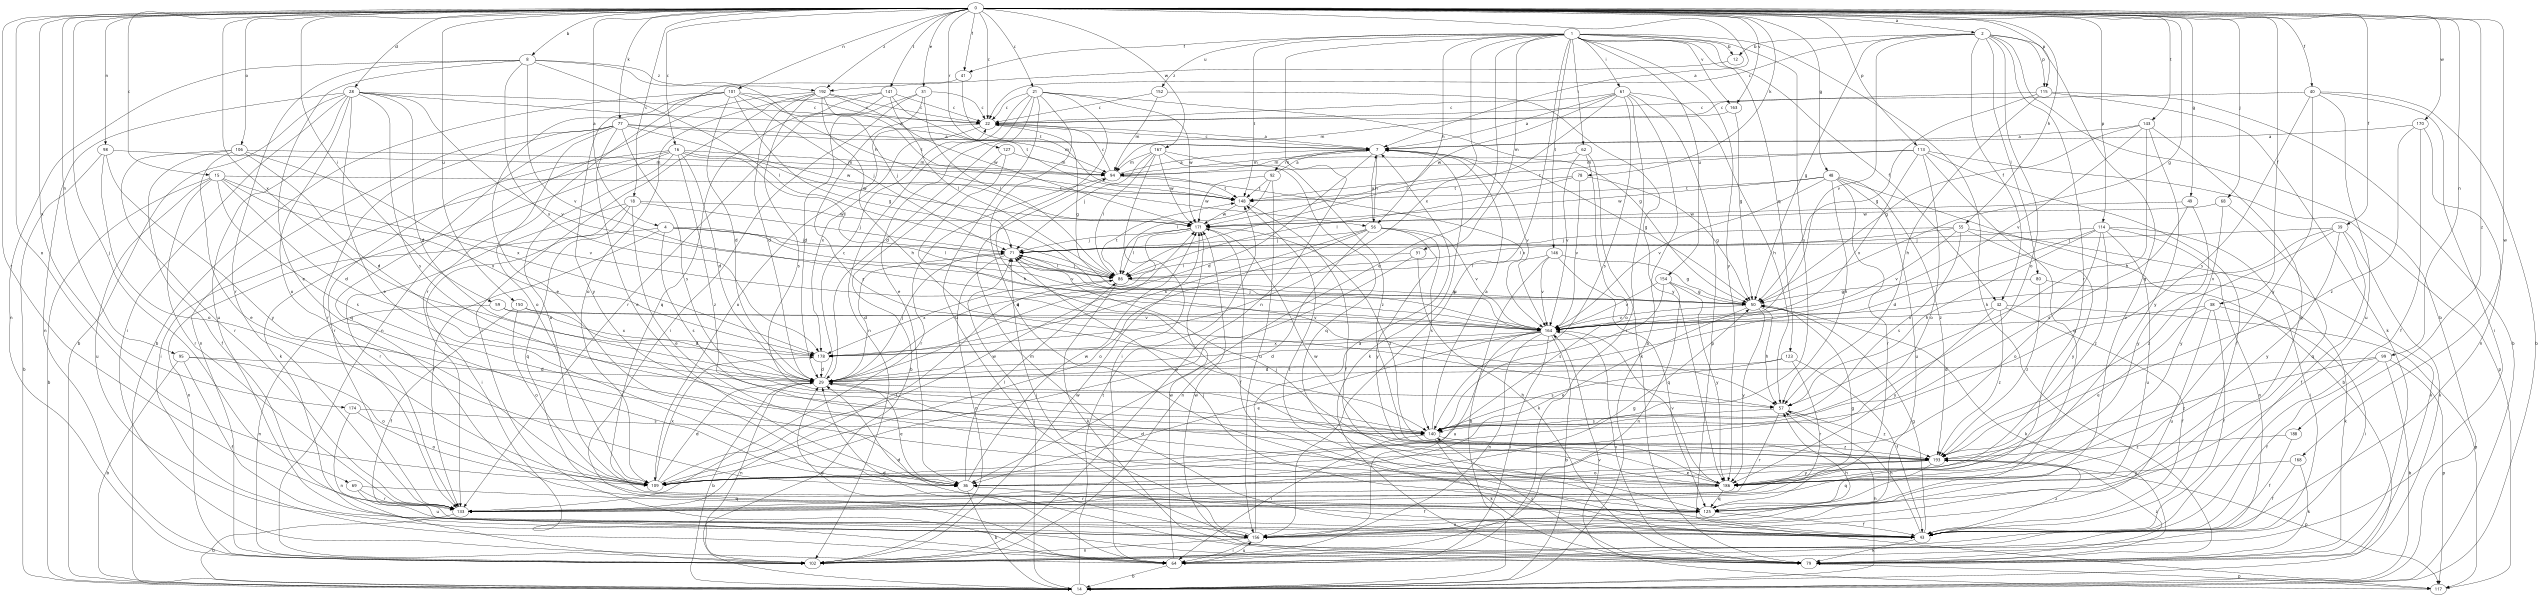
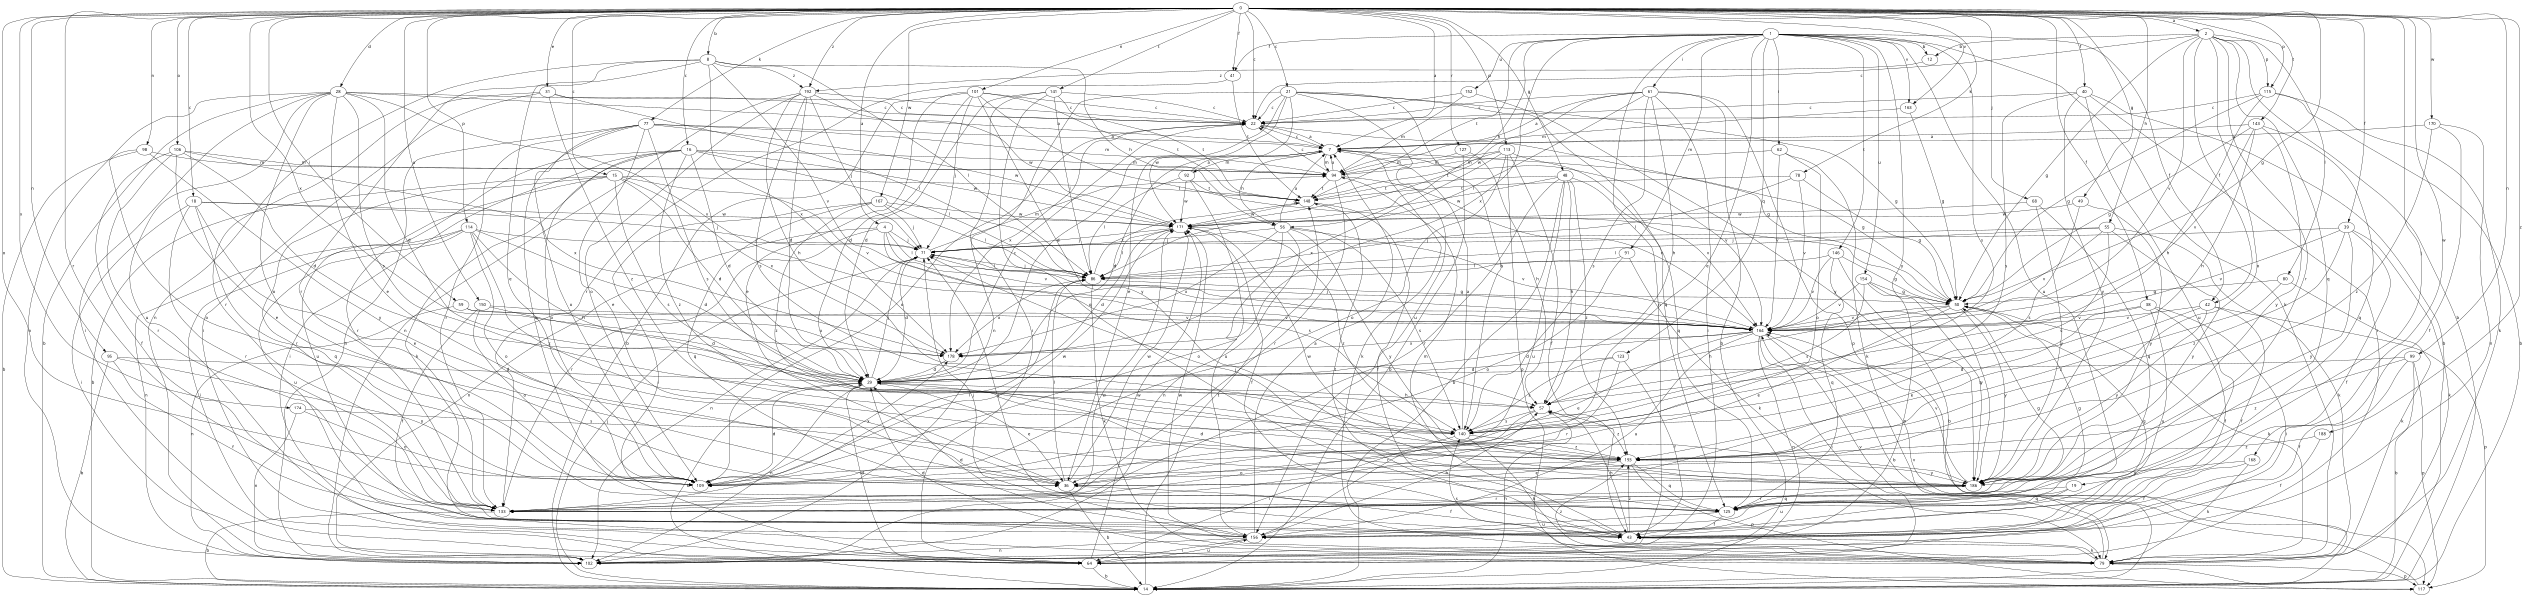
edge "167" -> "94": now "71" -> "94"
node "69": label "69" -> "19"
